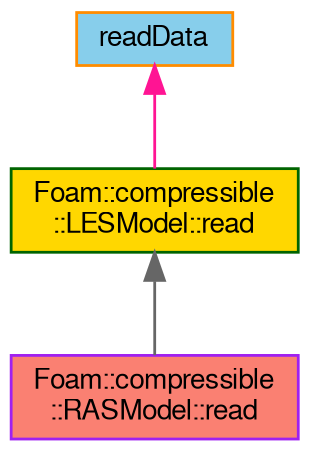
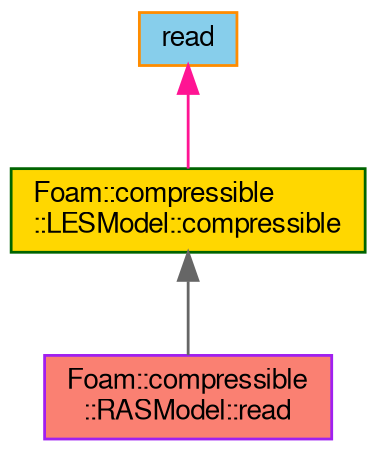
node "readData": label "readData" -> "read"
node "Foam::compressible ::LESModel::read": label "Foam::compressible ::LESModel::read" -> "Foam::compressible ::LESModel::compressible"
